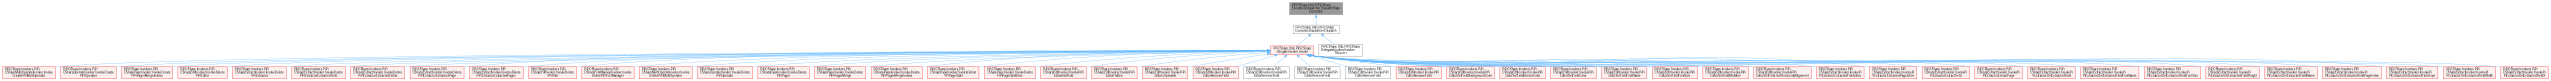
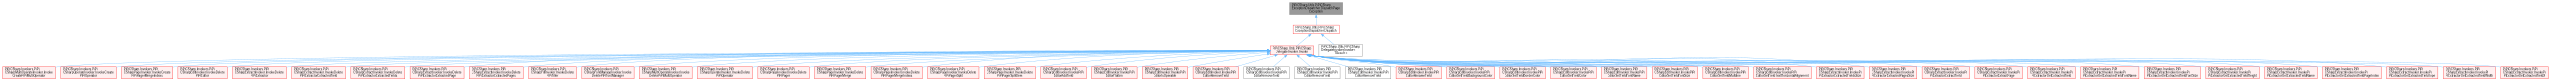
node "PiPiCSharp.Utils.PiPiCSharp ExceptionDispatcher.Dispatch": color grey40 -> red
